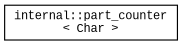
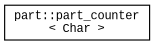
node "internal::part_counter < Char >": label "internal::part_counter < Char >" -> "part::part_counter < Char >"
